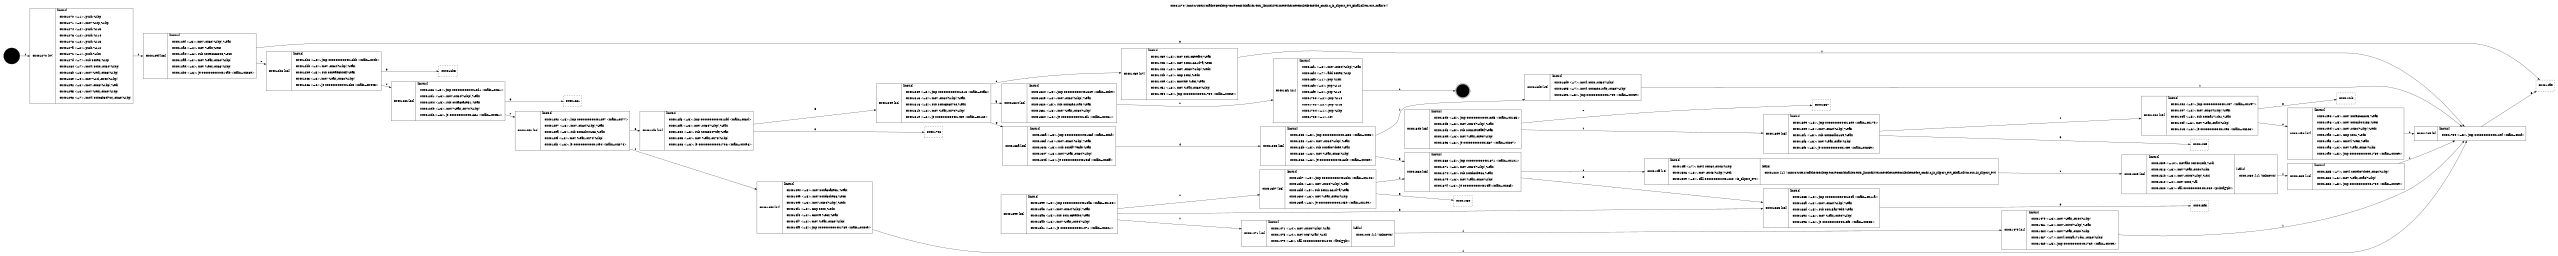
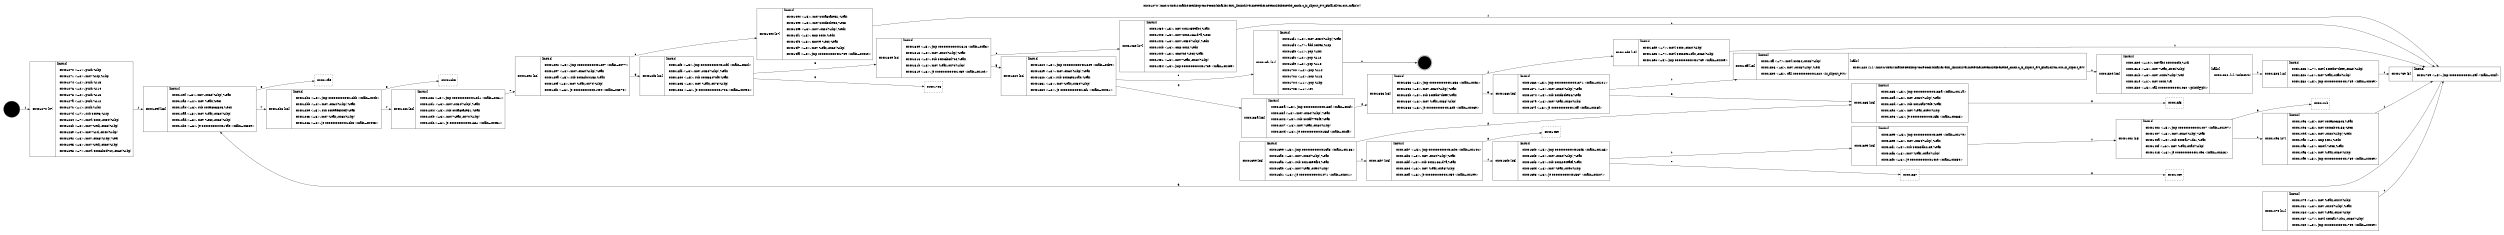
node "0x4016c1": removed
edge "0x401739 [5]" -> "0x4014ae": now "0x401739 [5]" -> "0x40129f [23]"
edge "0x40130e [22]" -> "0x40133a [25]": now "0x401324 [22]" -> "0x40133a [25]"
edge "0x4013e9 [25]" -> "0x4014c9": now "0x401537" -> "0x4014c9"
edge "0x4013b7 [25]" -> "0x40136c [25]": now "0x4013b7 [25]" -> "0x4013d0 [25]"
node "0x401471 [13]": removed
